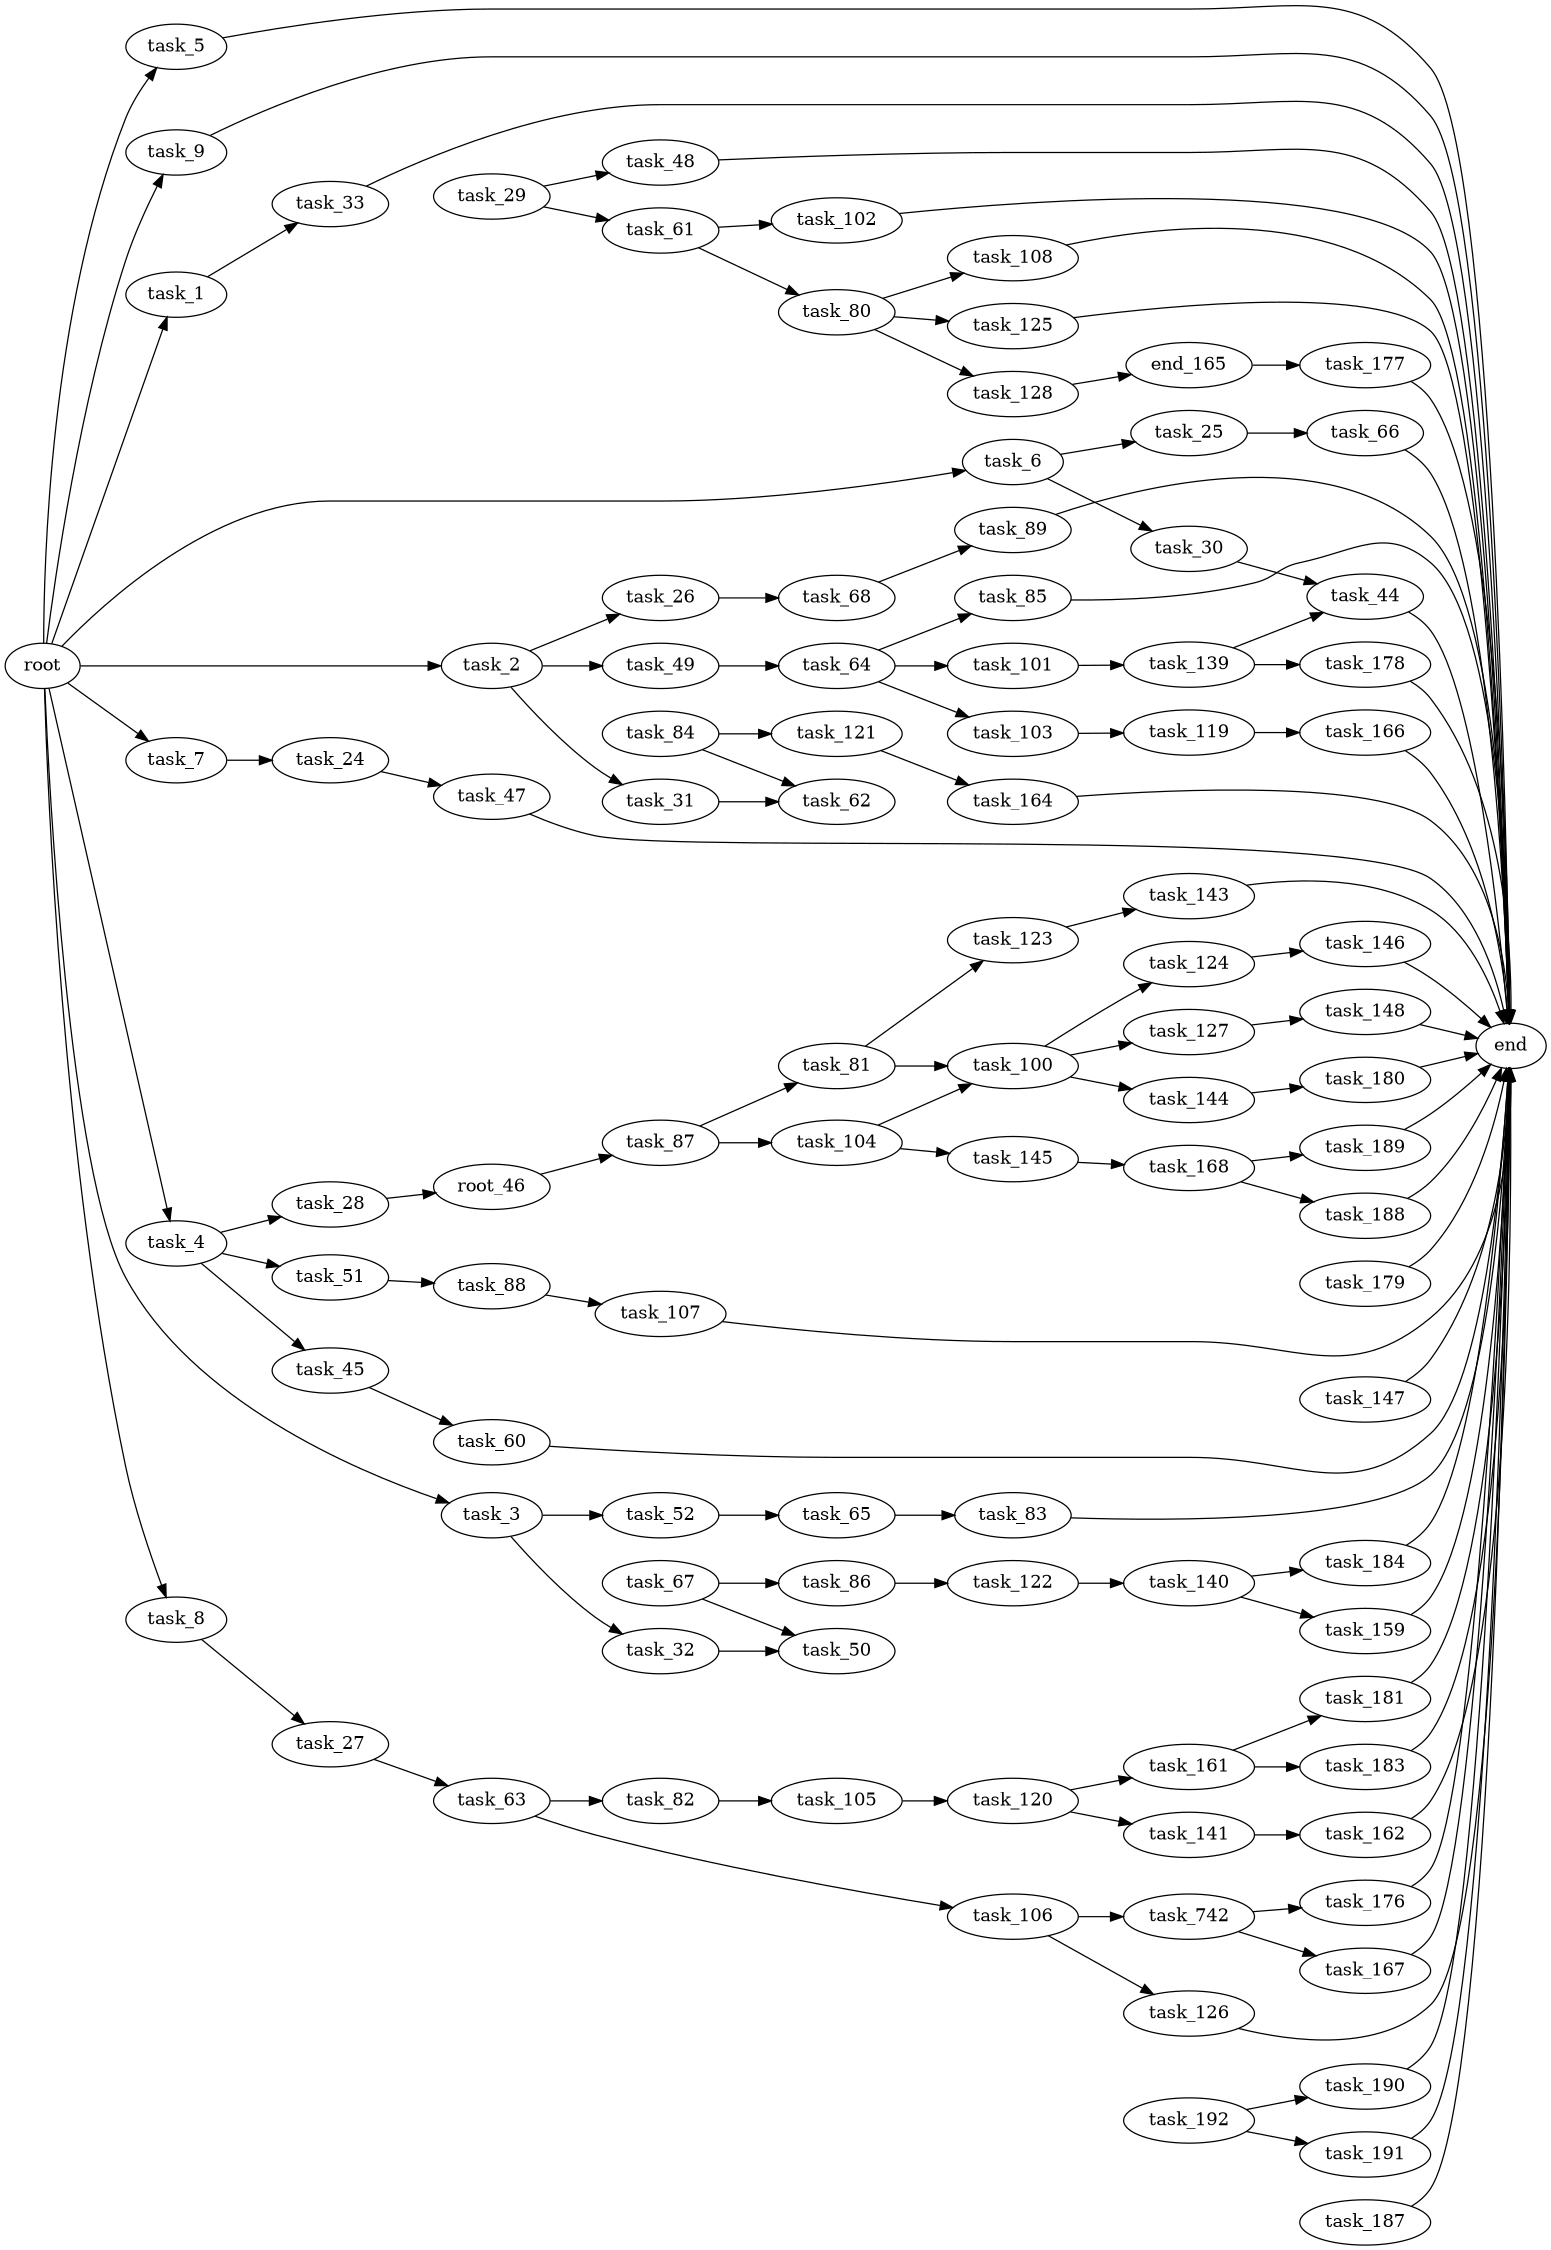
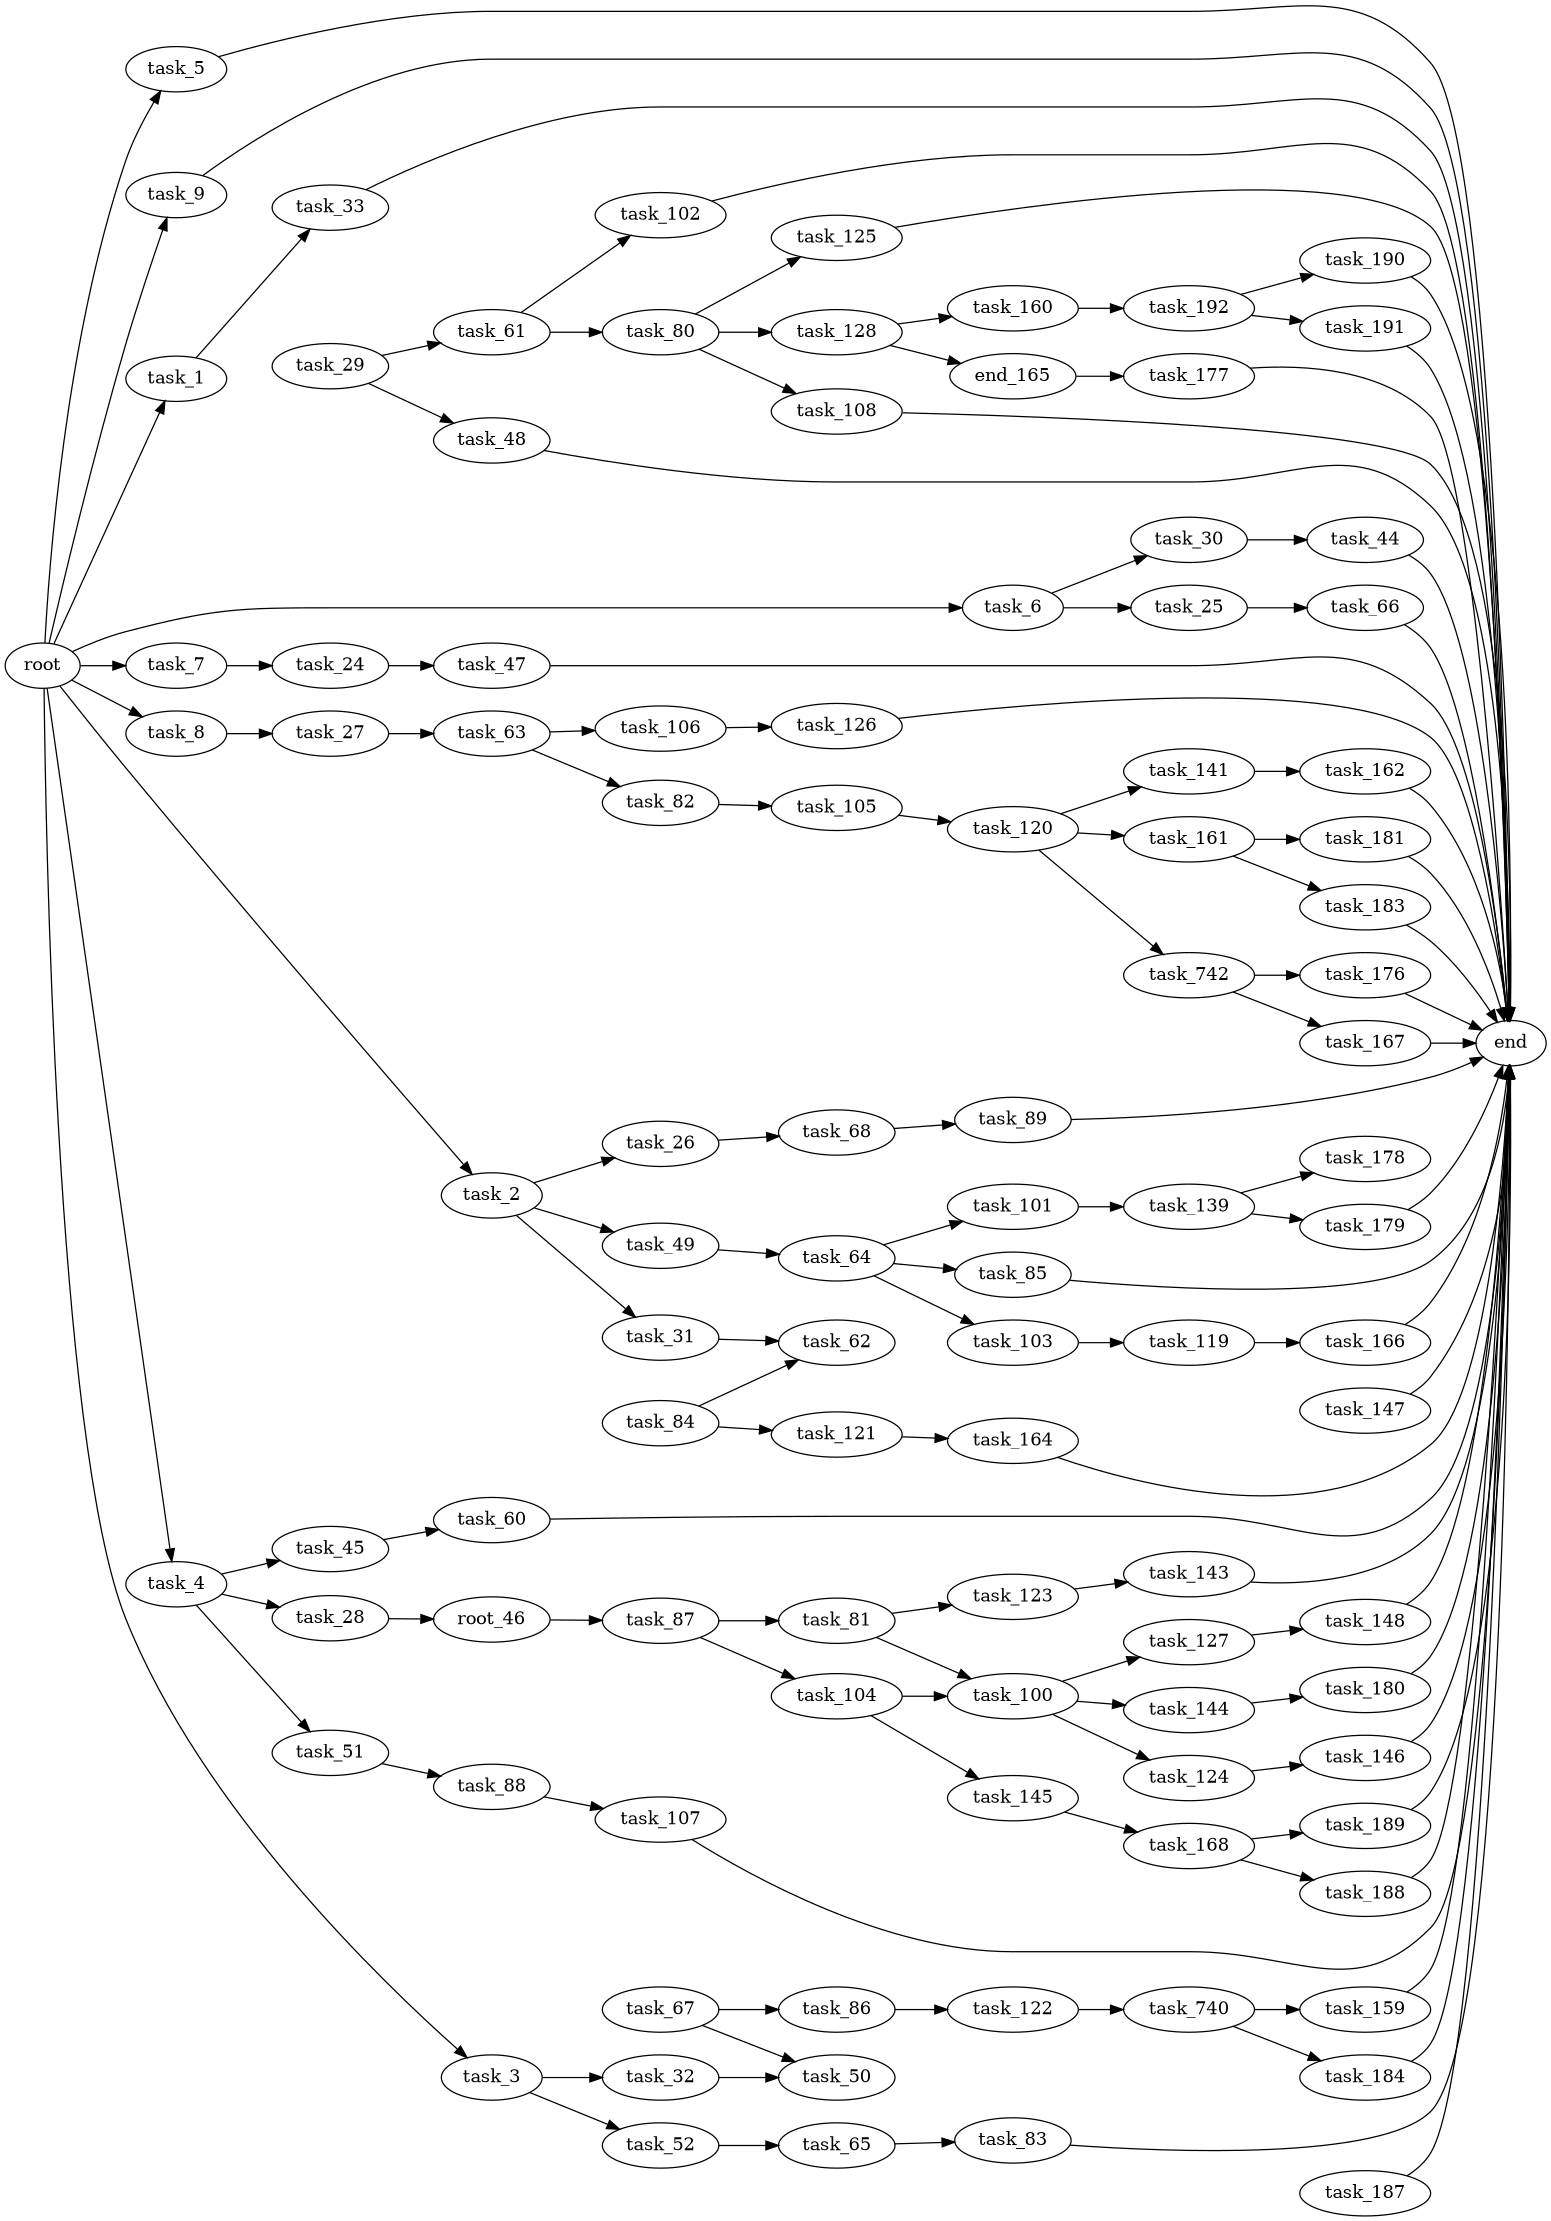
node "task_160": added
edge "task_139" -> "task_44": now "task_139" -> "task_179"
edge "task_178" -> "end": removed
node "task_140": label "task_140" -> "task_740"
edge "task_106" -> "task_742": now "task_120" -> "task_742"
